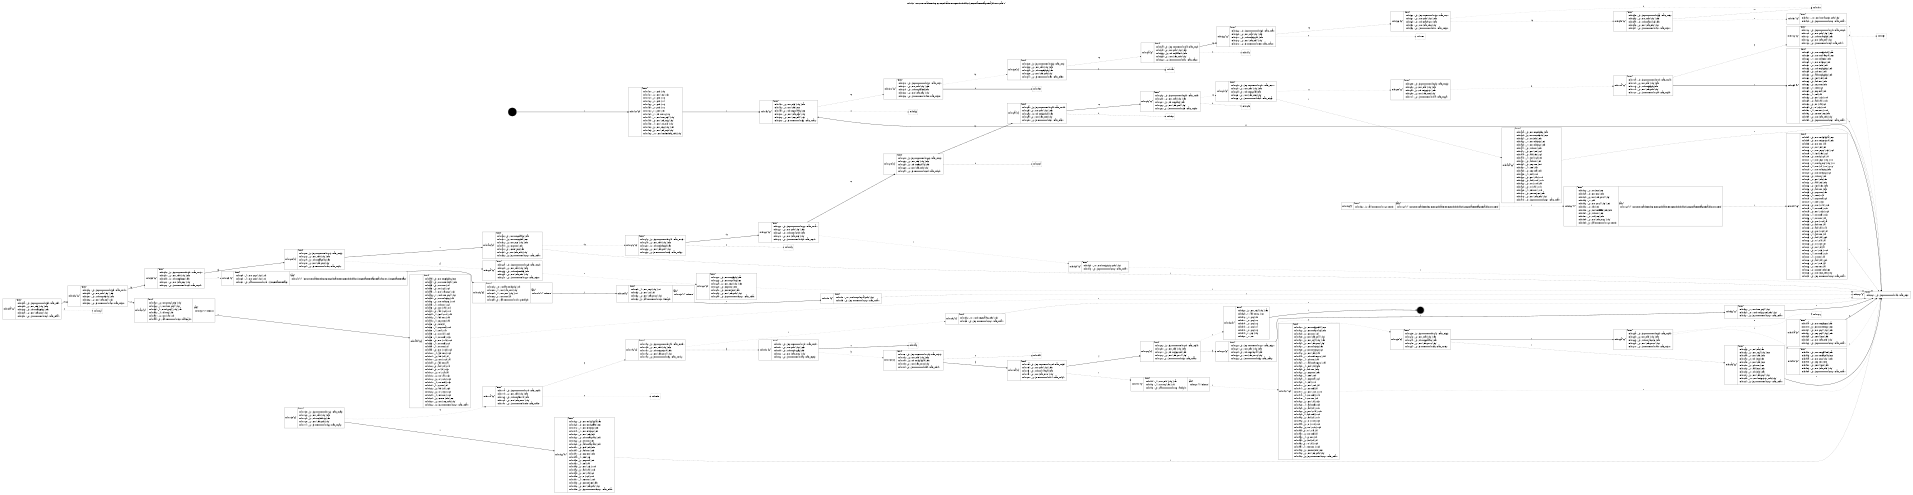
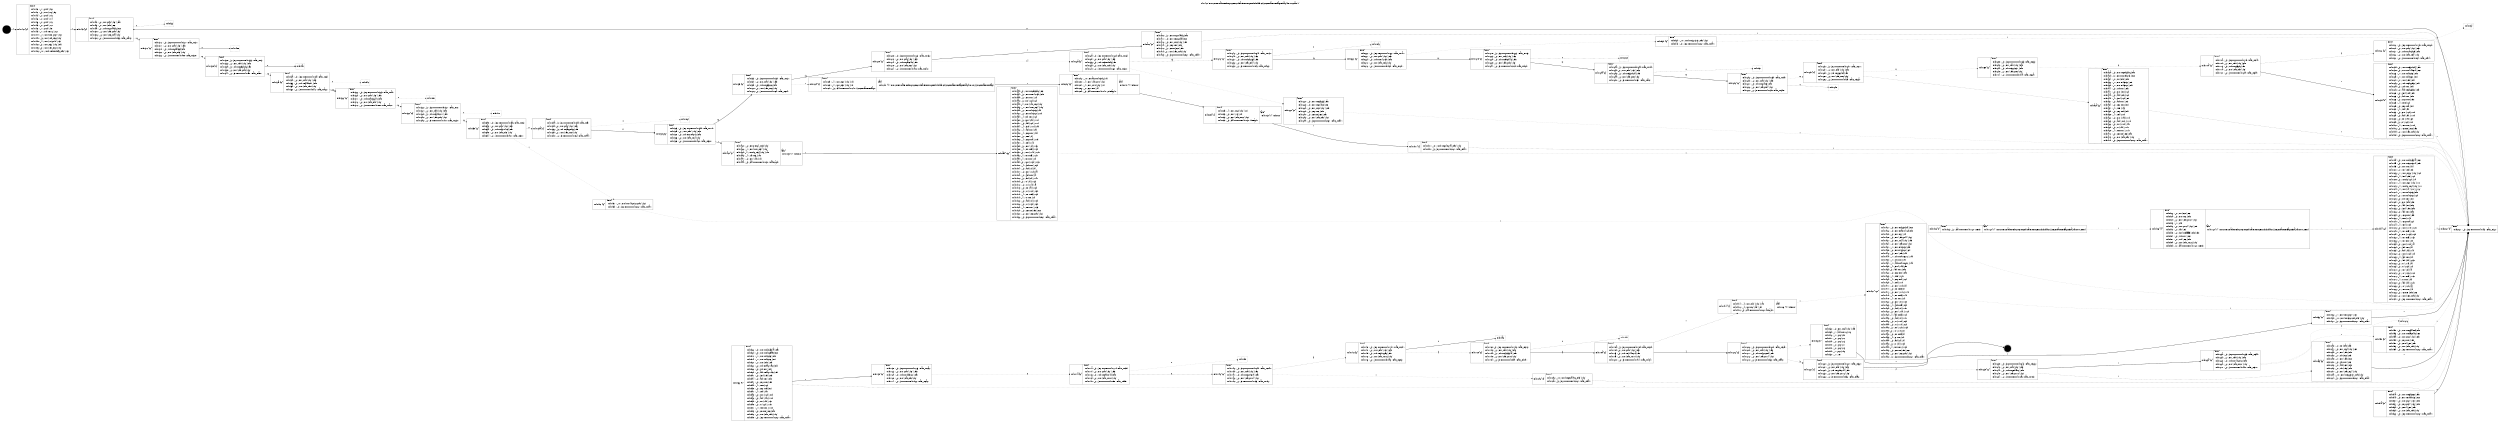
edge "0x40159e [28]" -> "0x401d10": now "0x40159e [28]" -> "0x4015ba [28]"
edge "0x401a0c [30]" -> "0x401646 [28]": now "0x40162a [28]" -> "0x401646 [28]"
edge "0x40175e [28]" -> "0x401b68 [91]": reversed
